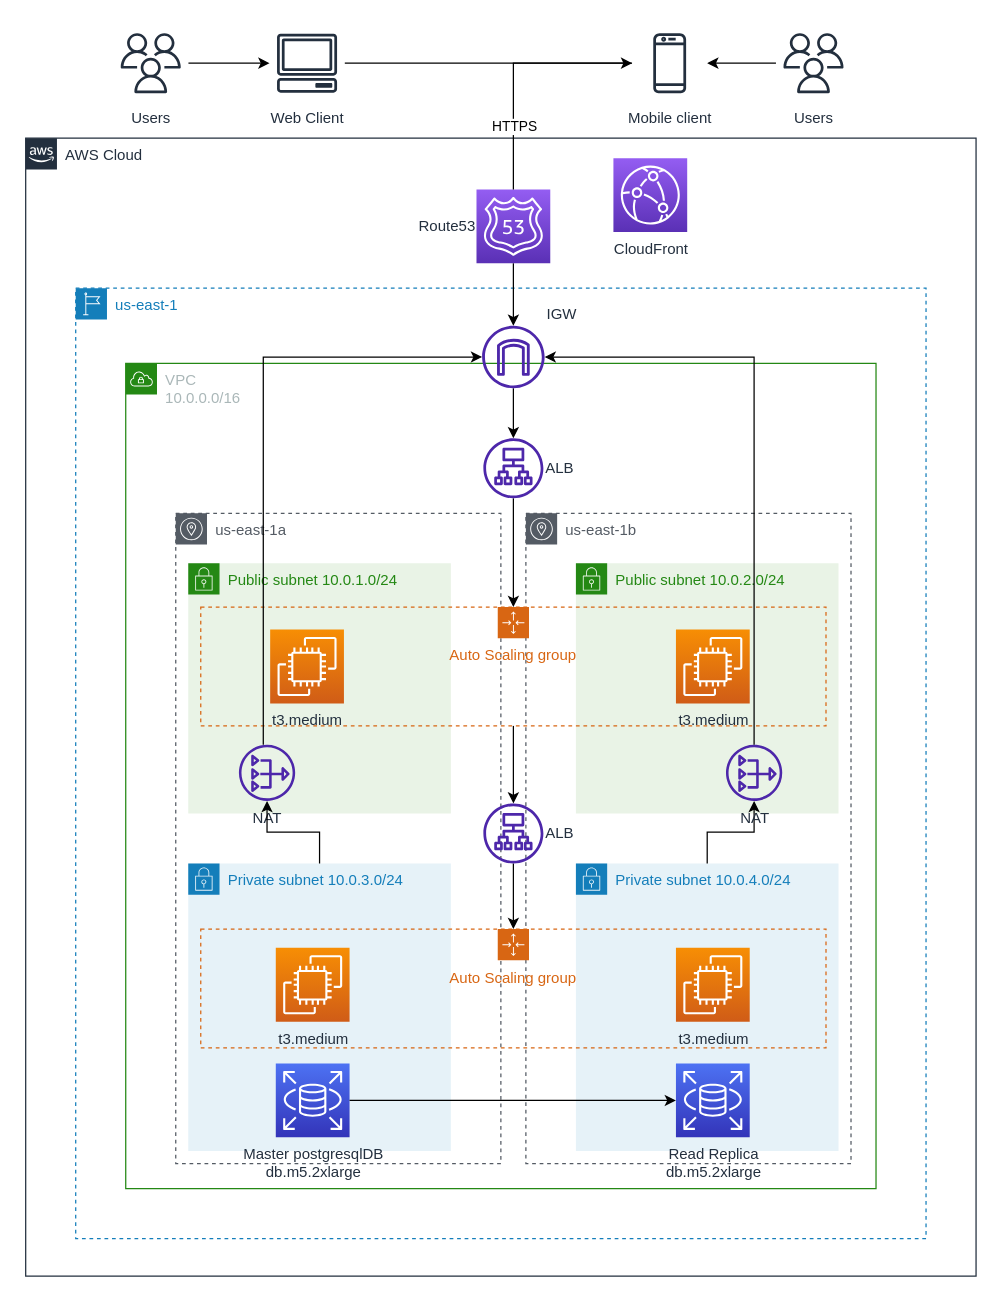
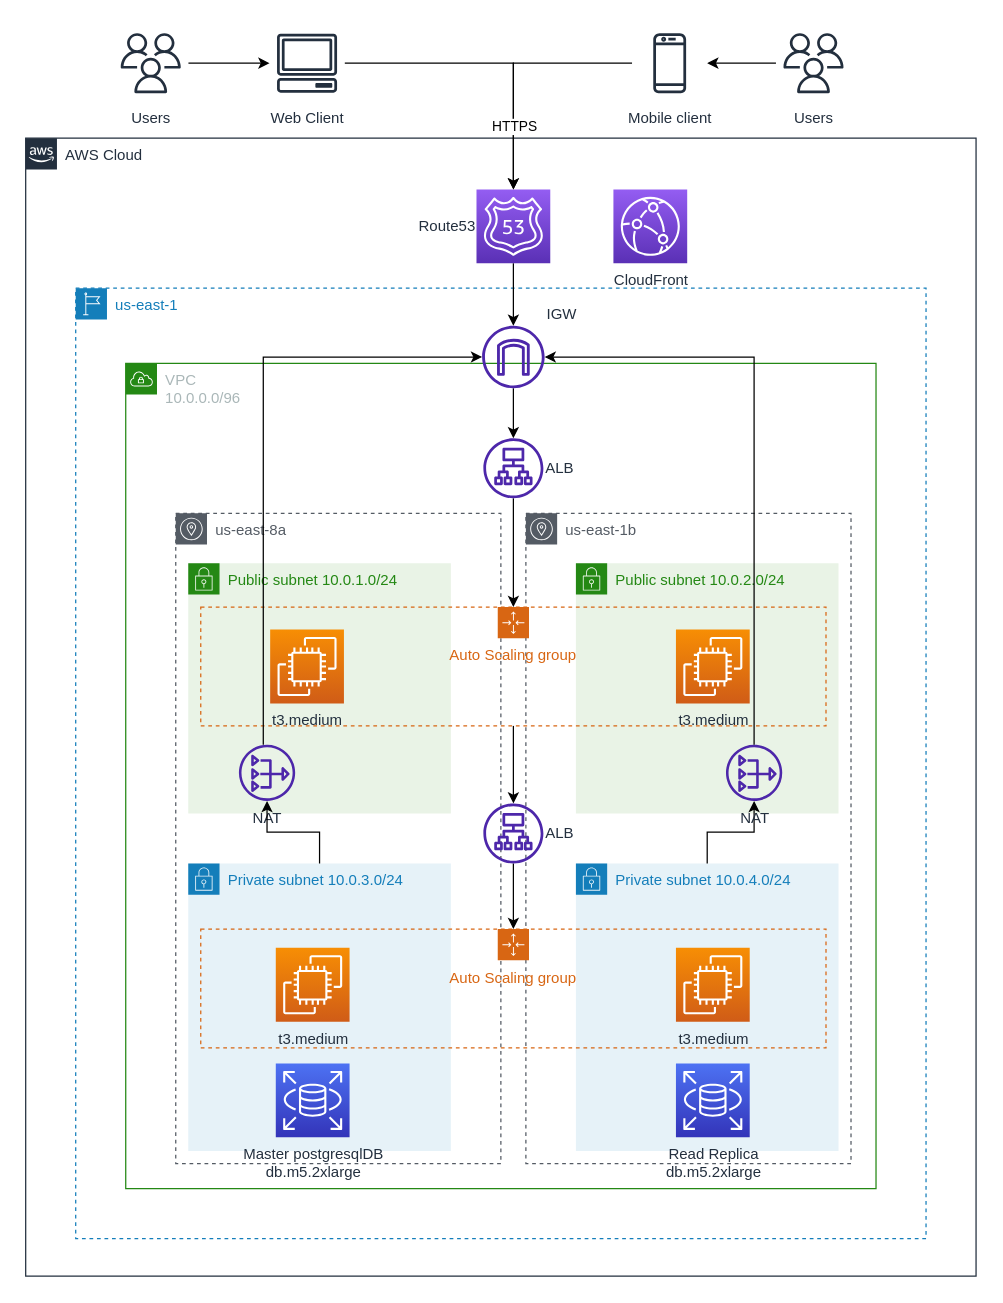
edge "Web Client" -> "Mobile client": now "Web Client" -> "Route53"
edge "Mobile client" -- "Route53": arrowhead none -> classic
node "CloudFront": moved (650, 195) -> (650, 226)
node "VPC 10.0.0.0/16": label "VPC 10.0.0.0/16" -> "VPC 10.0.0.0/96"
node "us-east-1a": label "us-east-1a" -> "us-east-8a"
edge "Master postgresqlDB db.m5.2xlarge" -> "Read Replica db.m5.2xlarge": removed
